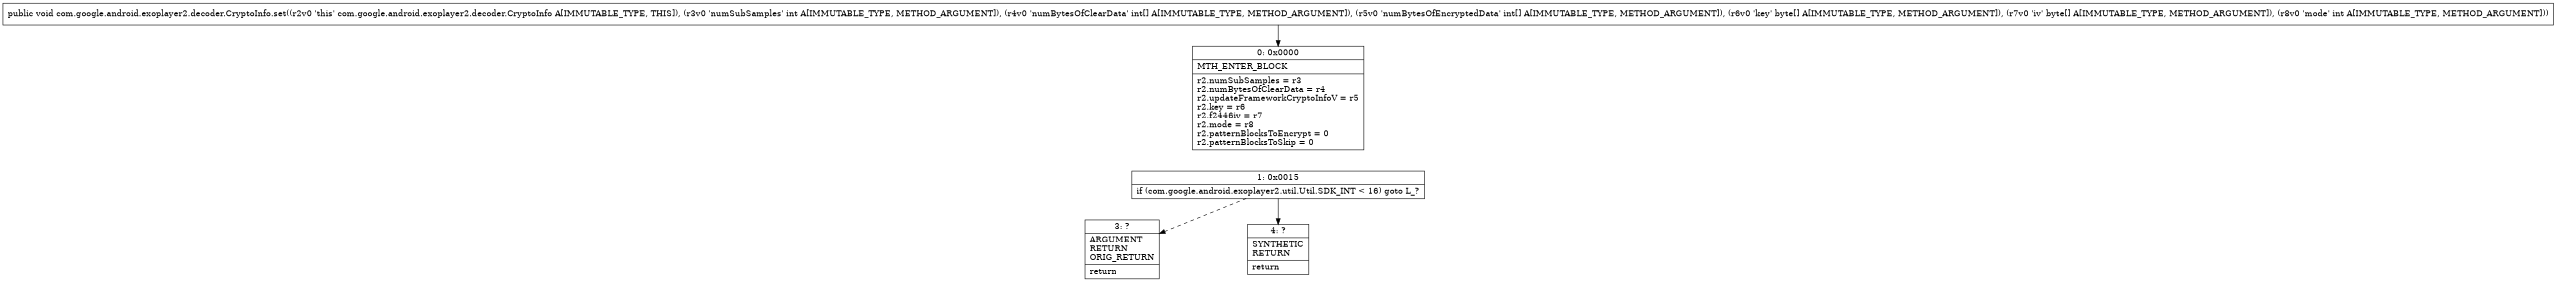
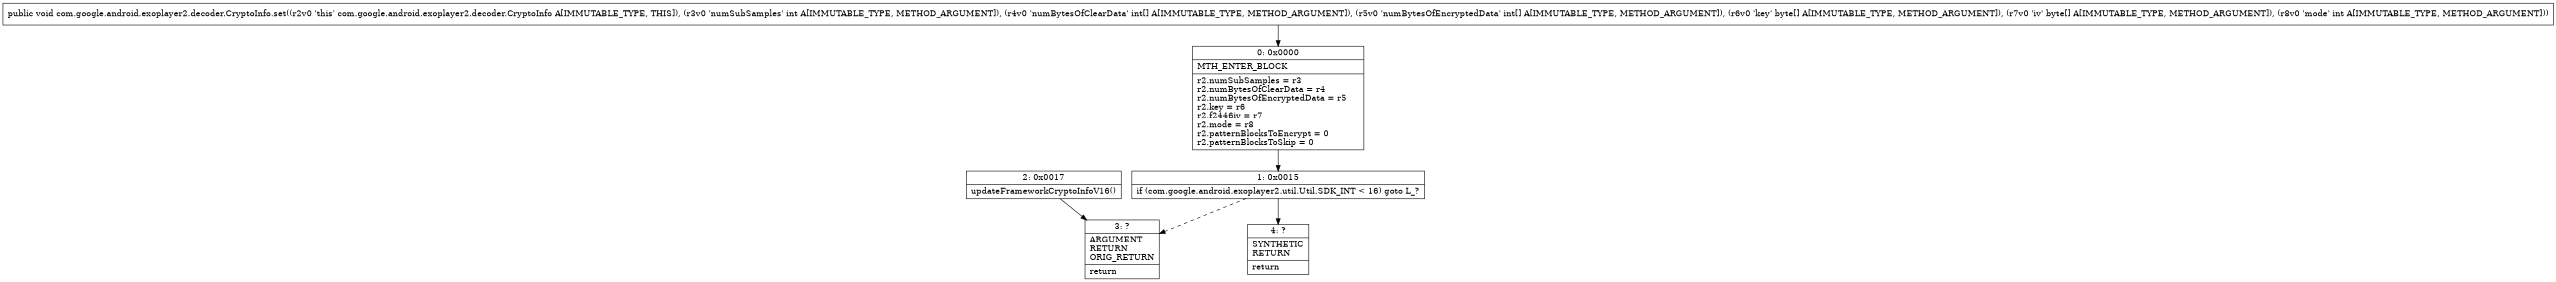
node "0: 0x0000": text "r2.updateFrameworkCryptoInfoV = r5" -> "r2.numBytesOfEncryptedData = r5"
edge "0: 0x0000" -> "1: 0x0015": added
node "2: 0x0017": added
